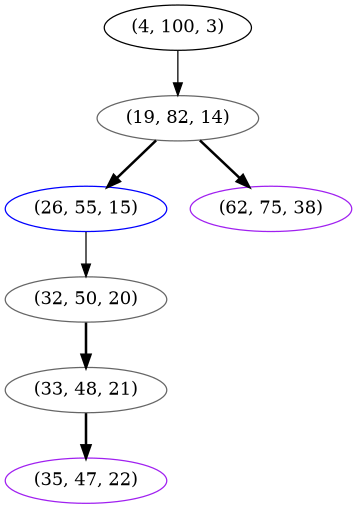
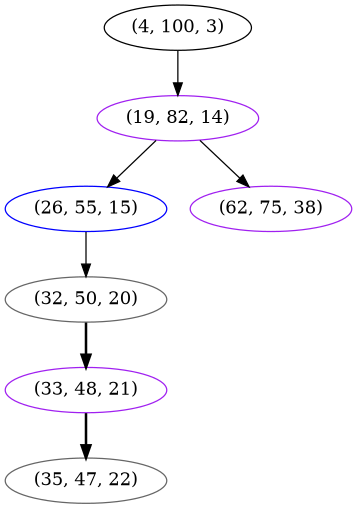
node "(19, 82, 14)": color gray40 -> purple
edge "(19, 82, 14)" -> "(26, 55, 15)": style bold -> solid
edge "(19, 82, 14)" -> "(62, 75, 38)": style bold -> solid
node "(33, 48, 21)": color gray40 -> purple
node "(35, 47, 22)": color purple -> gray40
